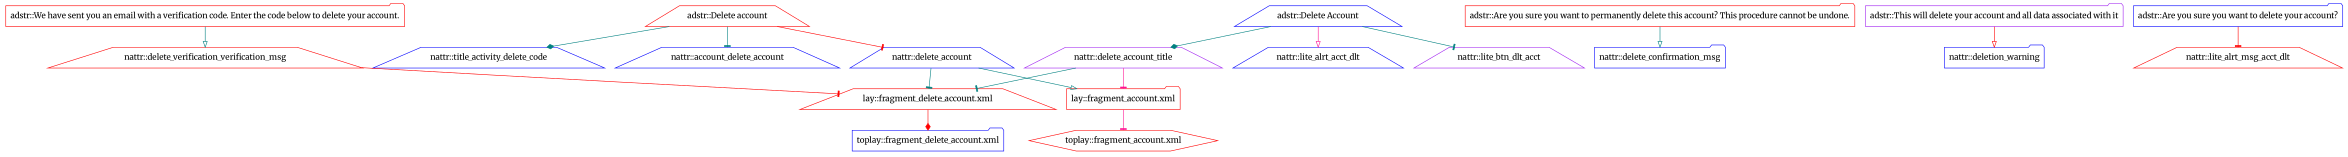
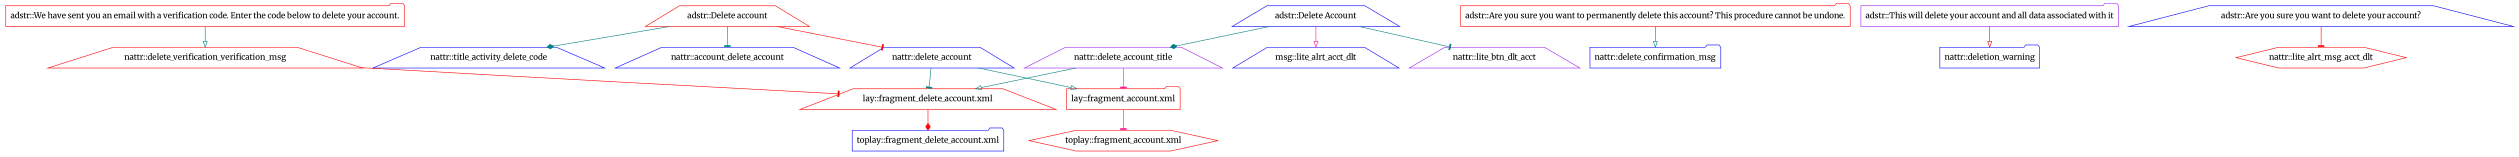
node "adstr::Are you sure you want to delete your account?": shape folder -> trapezium
node "nattr::lite_alrt_acct_dlt": label "nattr::lite_alrt_acct_dlt" -> "msg::lite_alrt_acct_dlt"
node "nattr::lite_alrt_msg_acct_dlt": shape trapezium -> hexagon
edge "nattr::delete_account_title" -> "lay::fragment_delete_account.xml": arrowhead tee -> onormal
